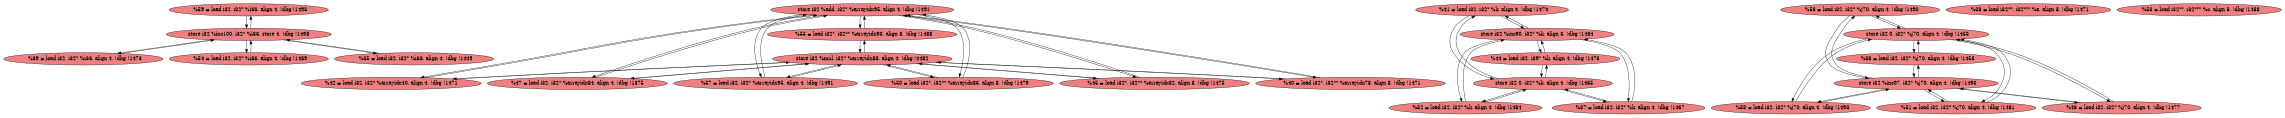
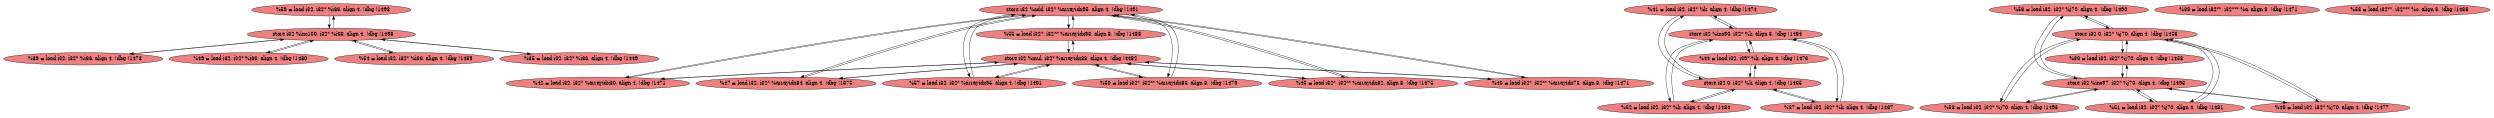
node "store i32 %inc100, i32* %i66, store 4, !dbg !1498": label "store i32 %inc100, i32* %i66, store 4, !dbg !1498" -> "store i32 %inc100, i32* %i66, align 4, !dbg !1498"
node "%49 = load i32, i32* %i66, align 4, !dbg !1480": added
node "%42 = load i32, i32* %arrayidx40, align 4, !dbg !1471": label "%42 = load i32, i32* %arrayidx40, align 4, !dbg !1471" -> "%42 = load i32, i32* %arrayidx80, align 4, !dbg !1471"
